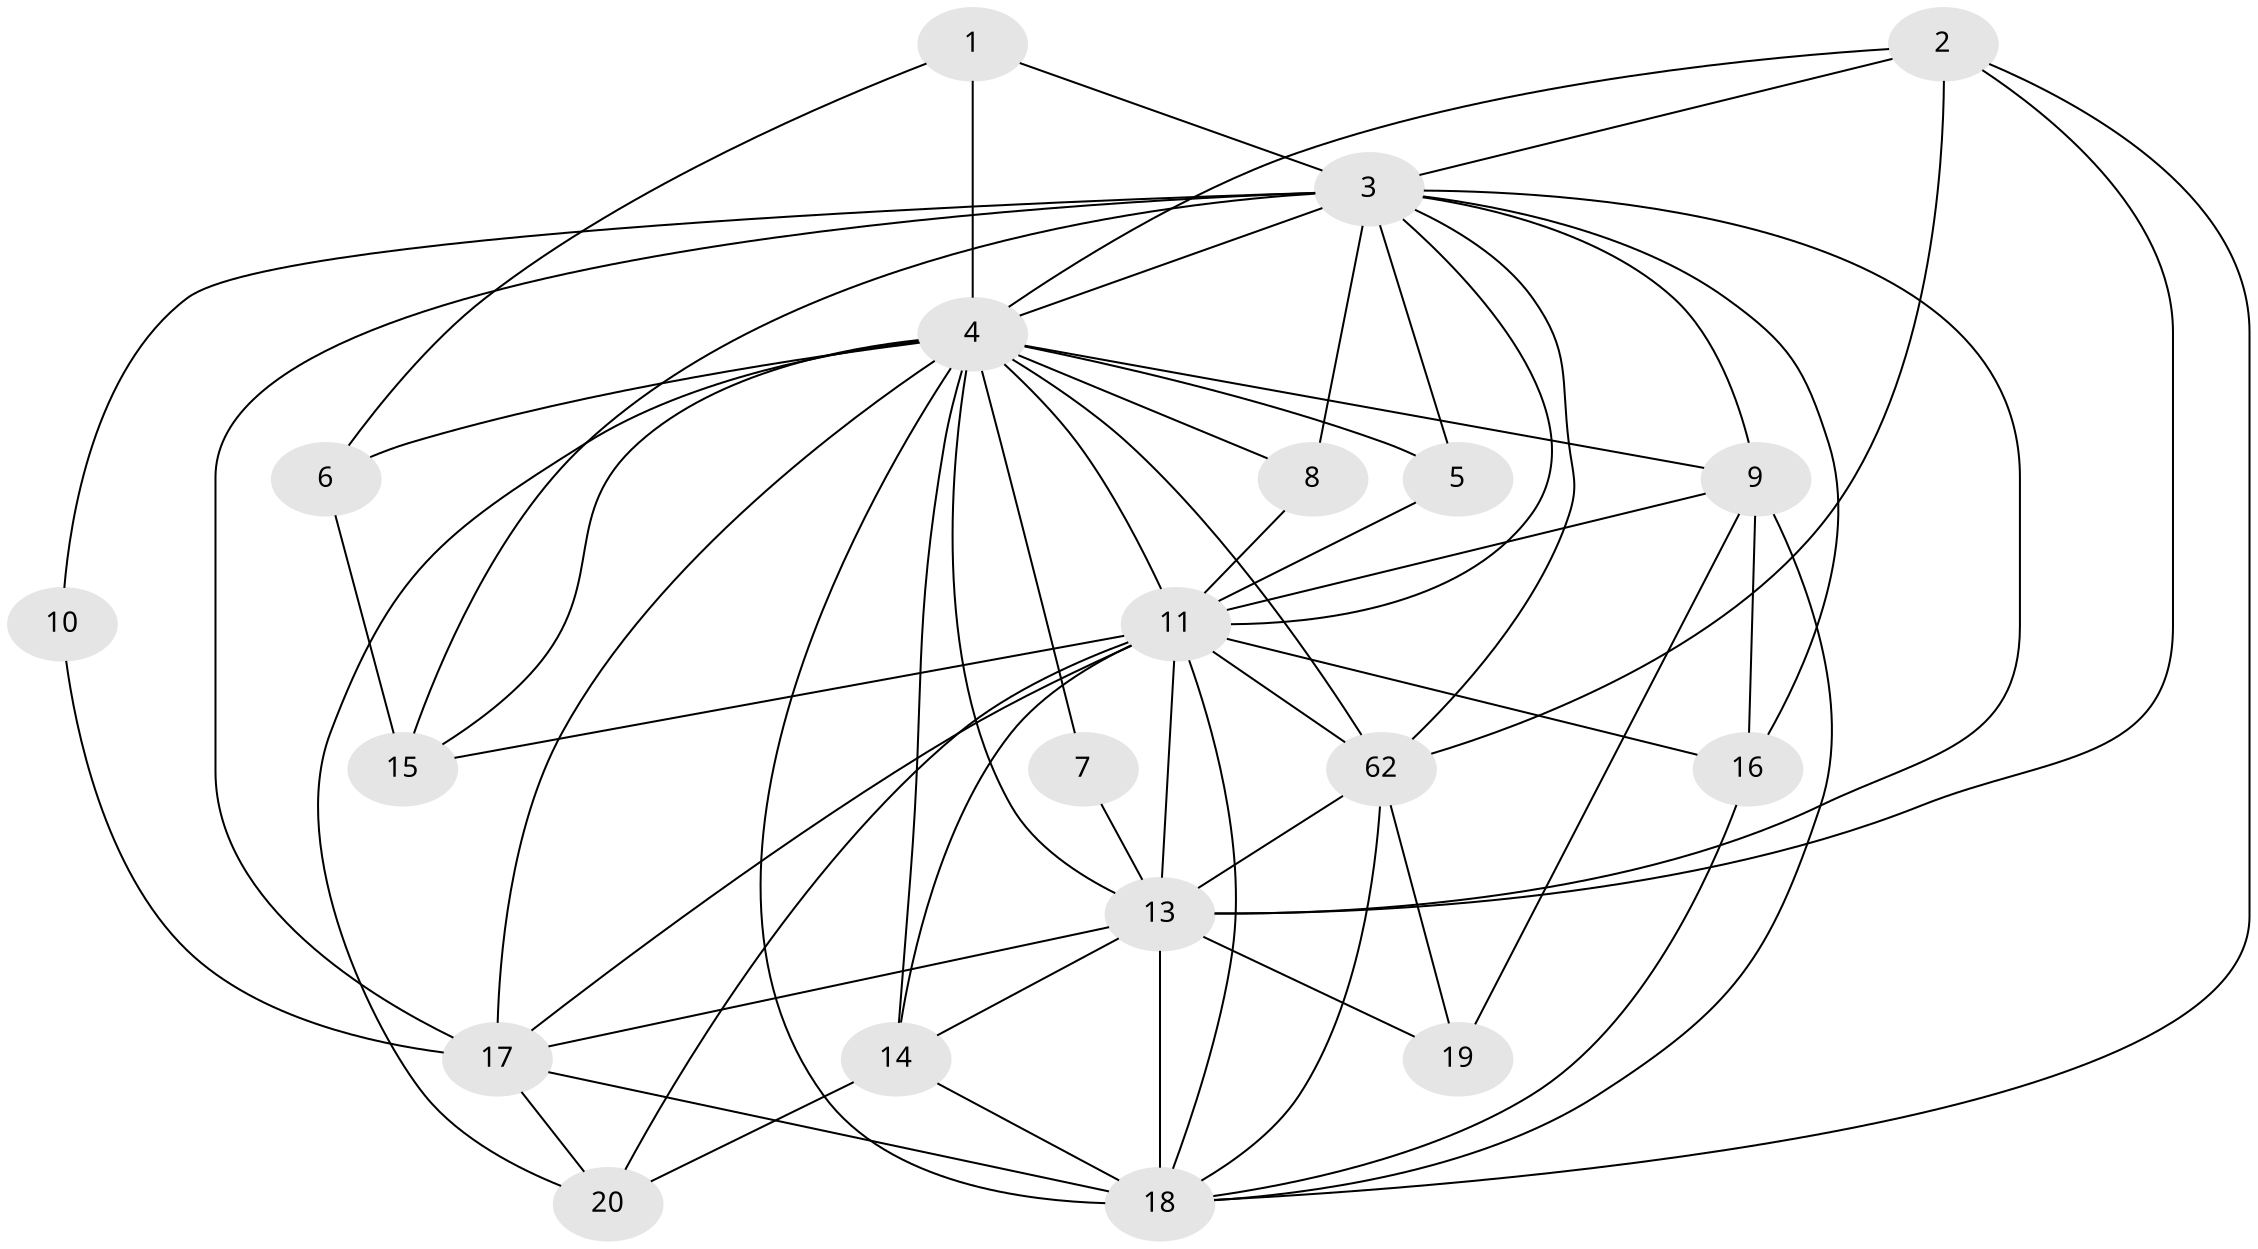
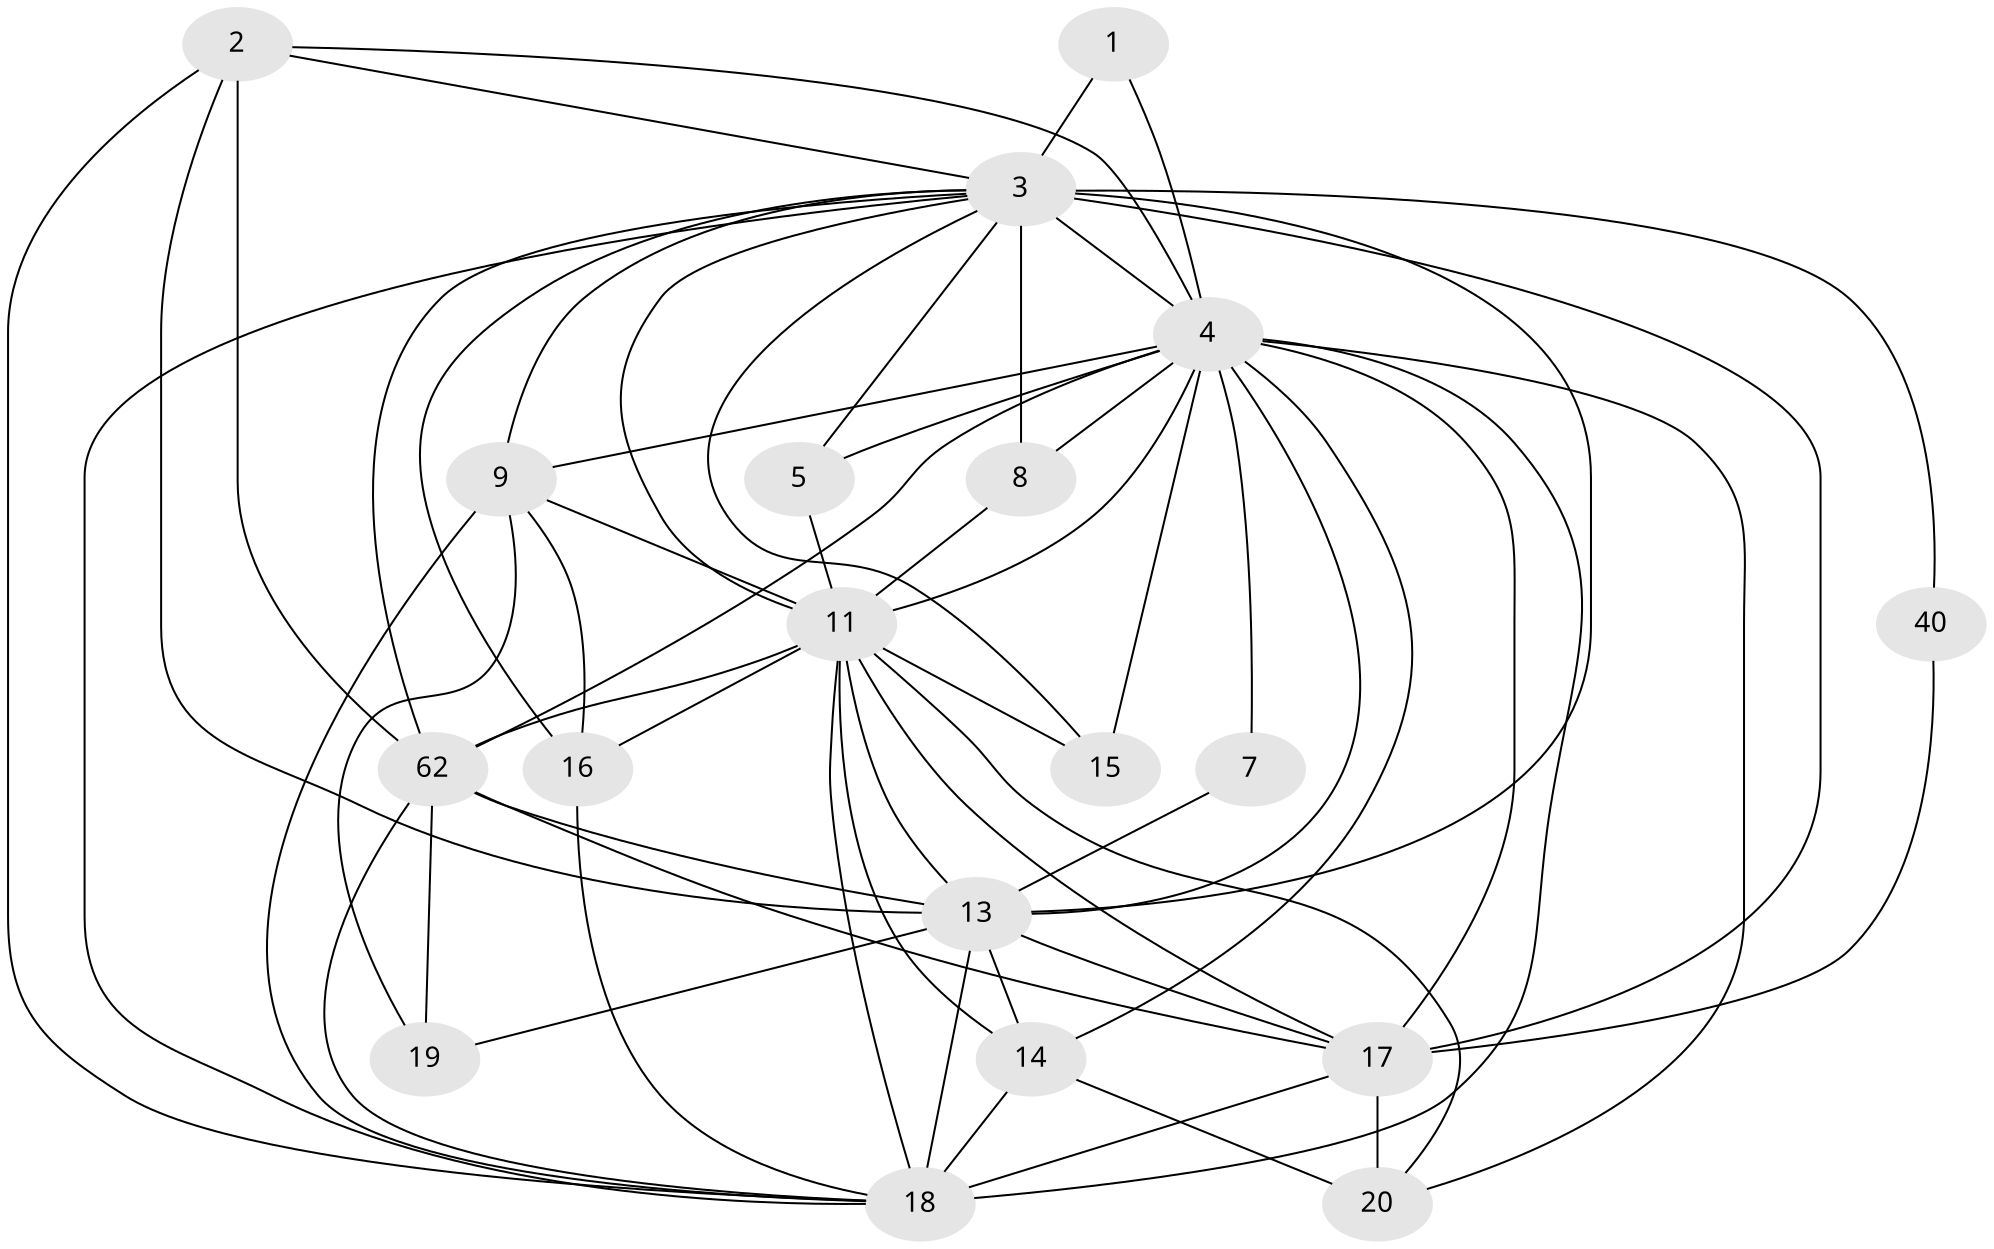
node "6": removed
node "10": label "10" -> "40"
edge "3" -- "18": added
edge "62" -- "17": added
